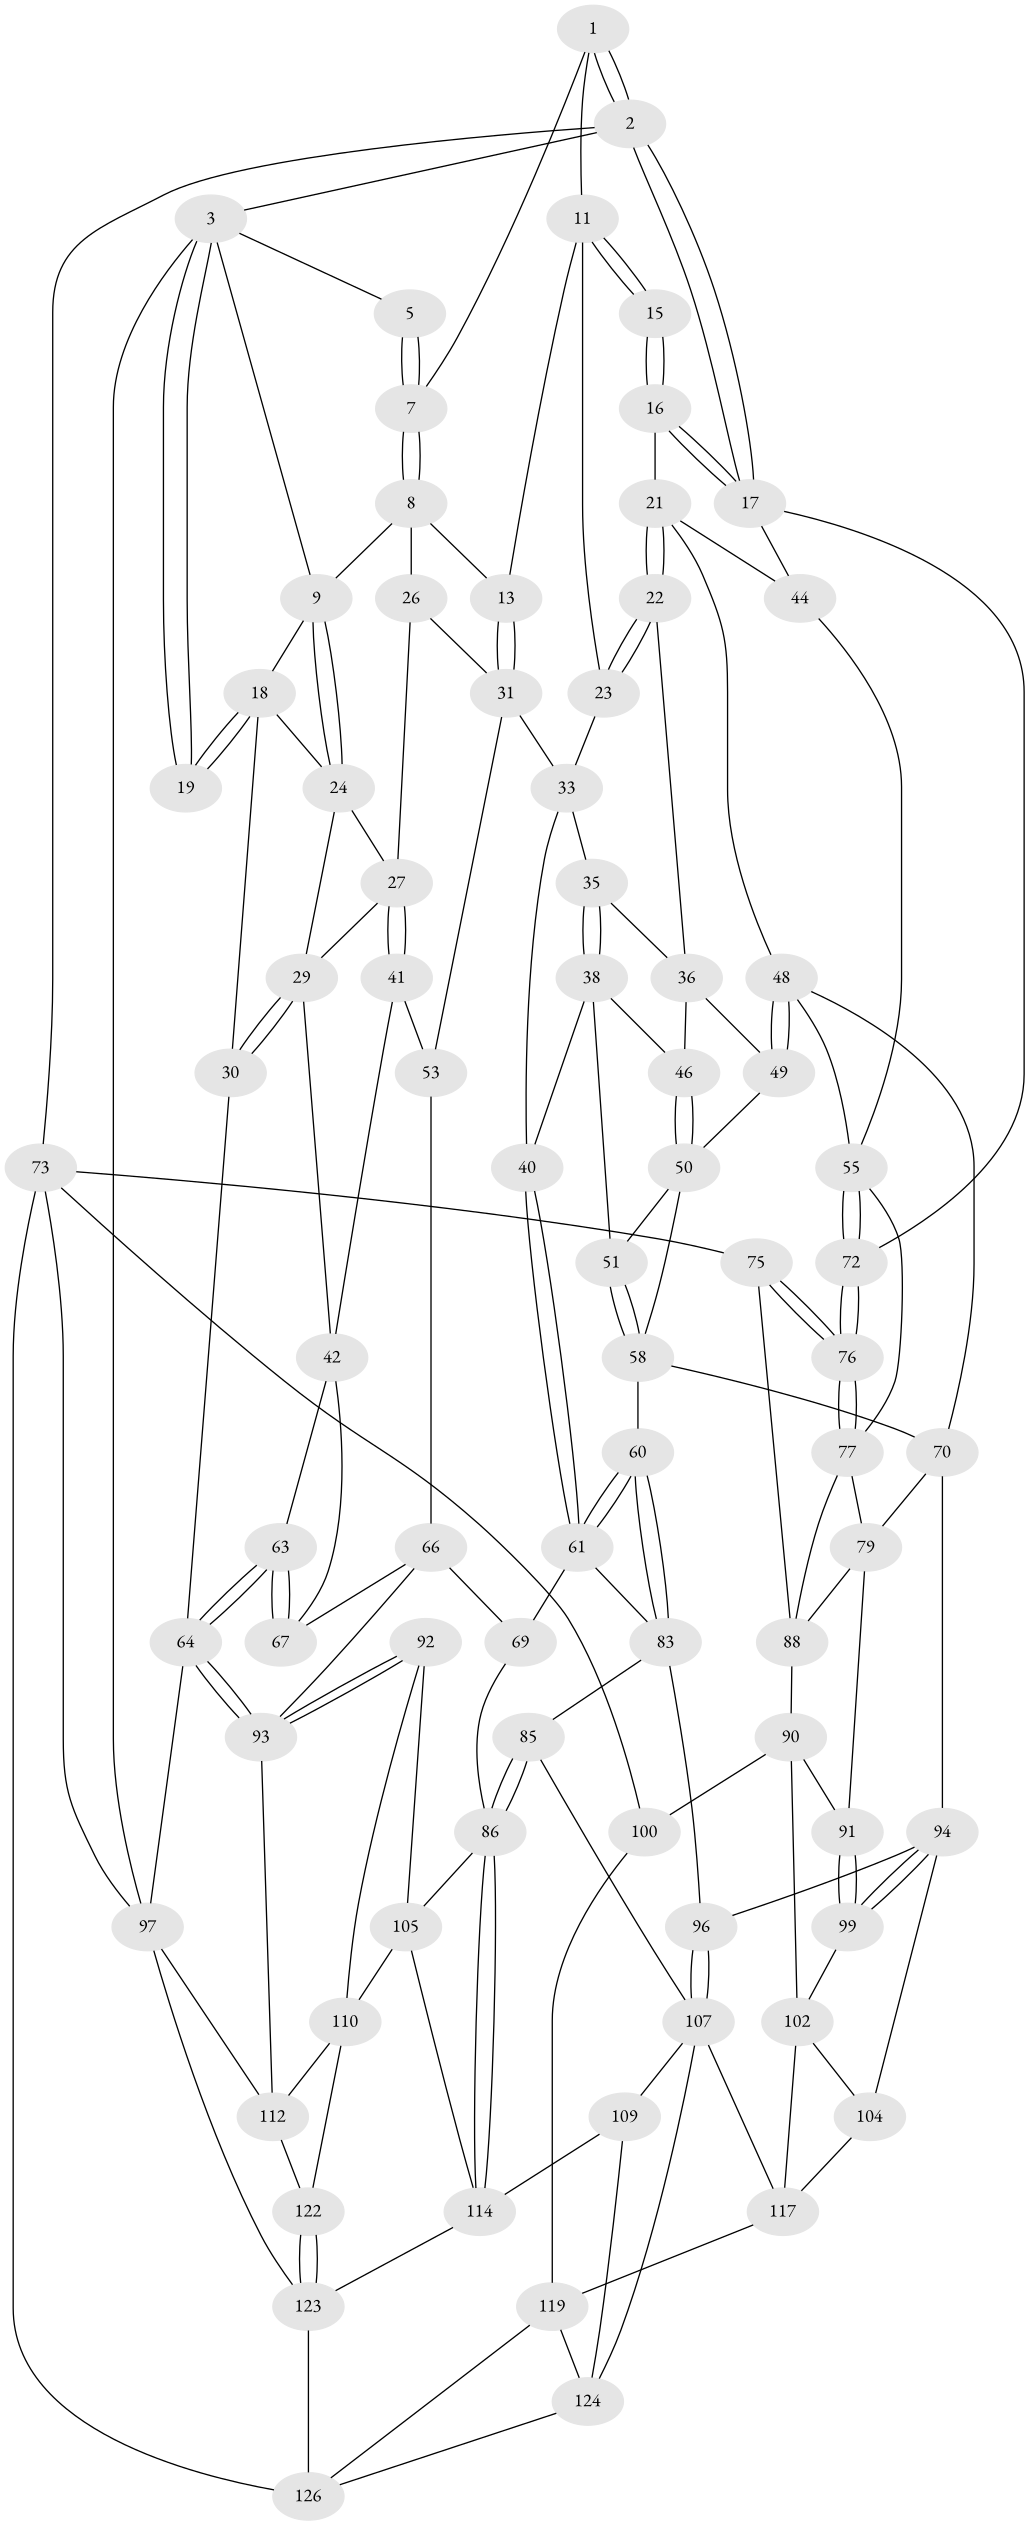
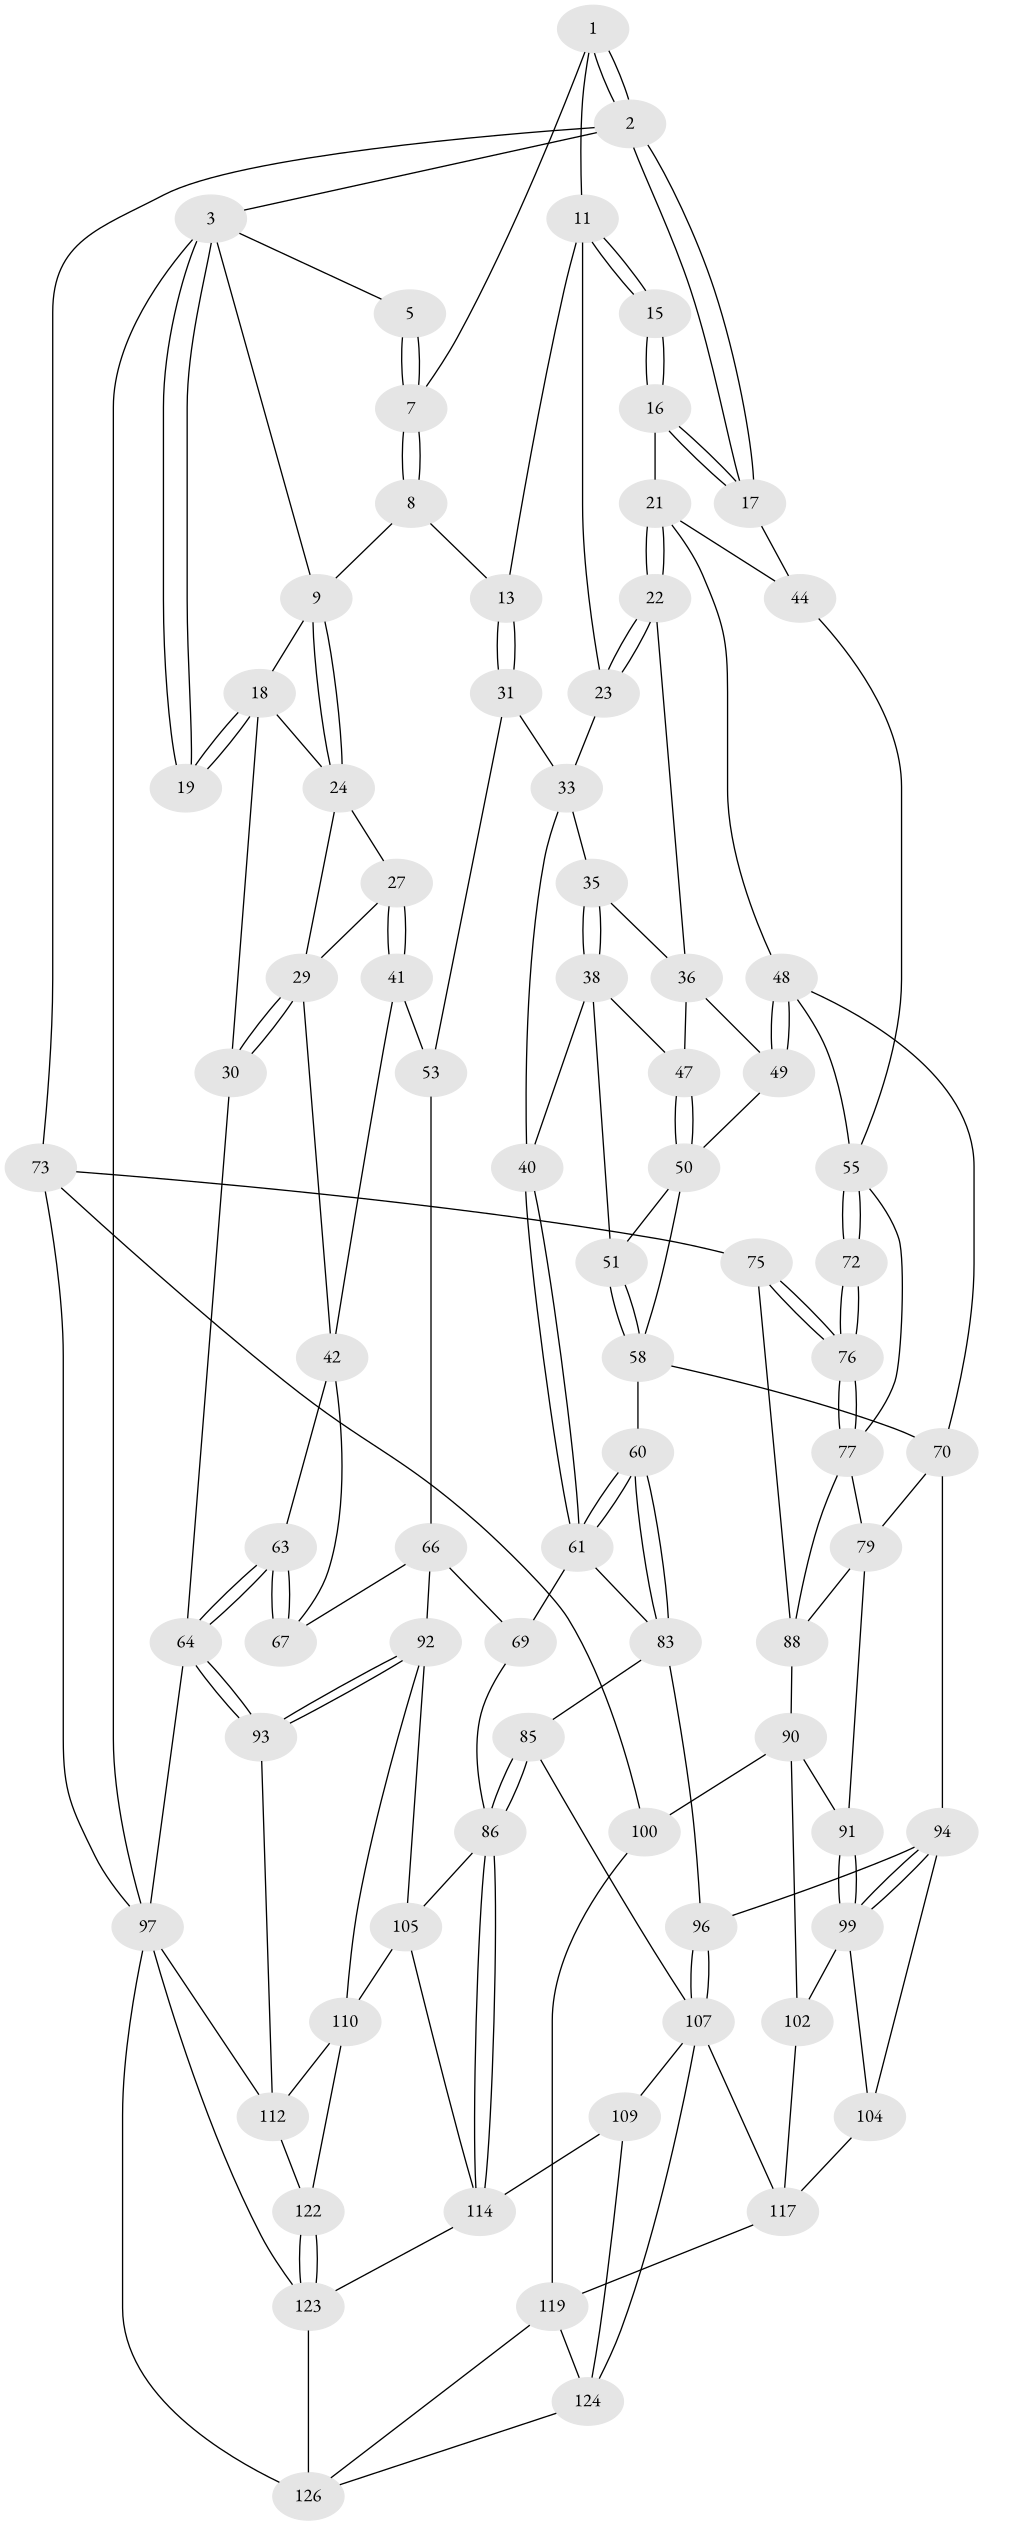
node "26": removed
edge "17" -- "72": removed
node "46": label "46" -> "47"
edge "66" -- "93": now "66" -- "92"
edge "73" -- "126": now "97" -- "126"
edge "102" -- "104": now "99" -- "104"
